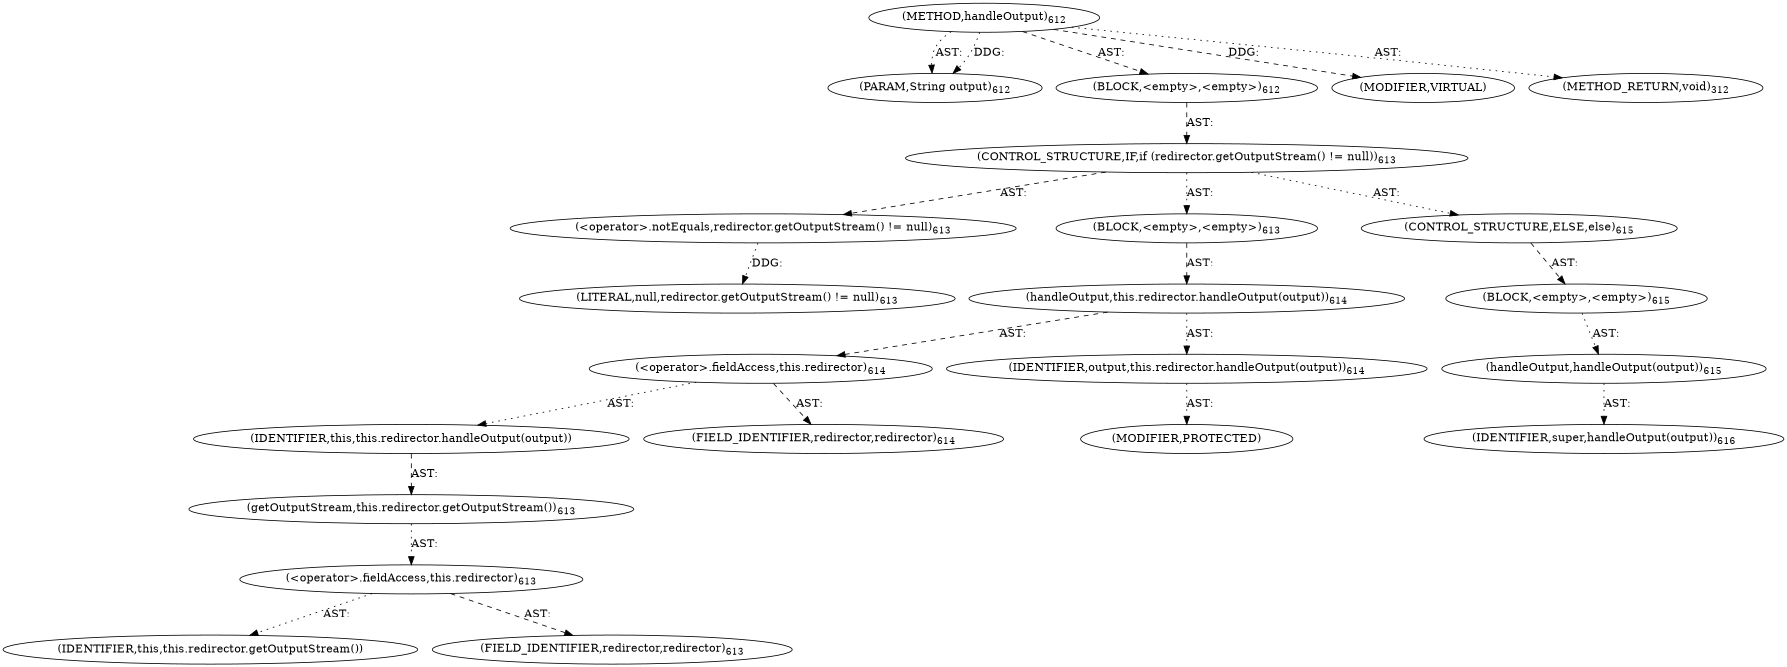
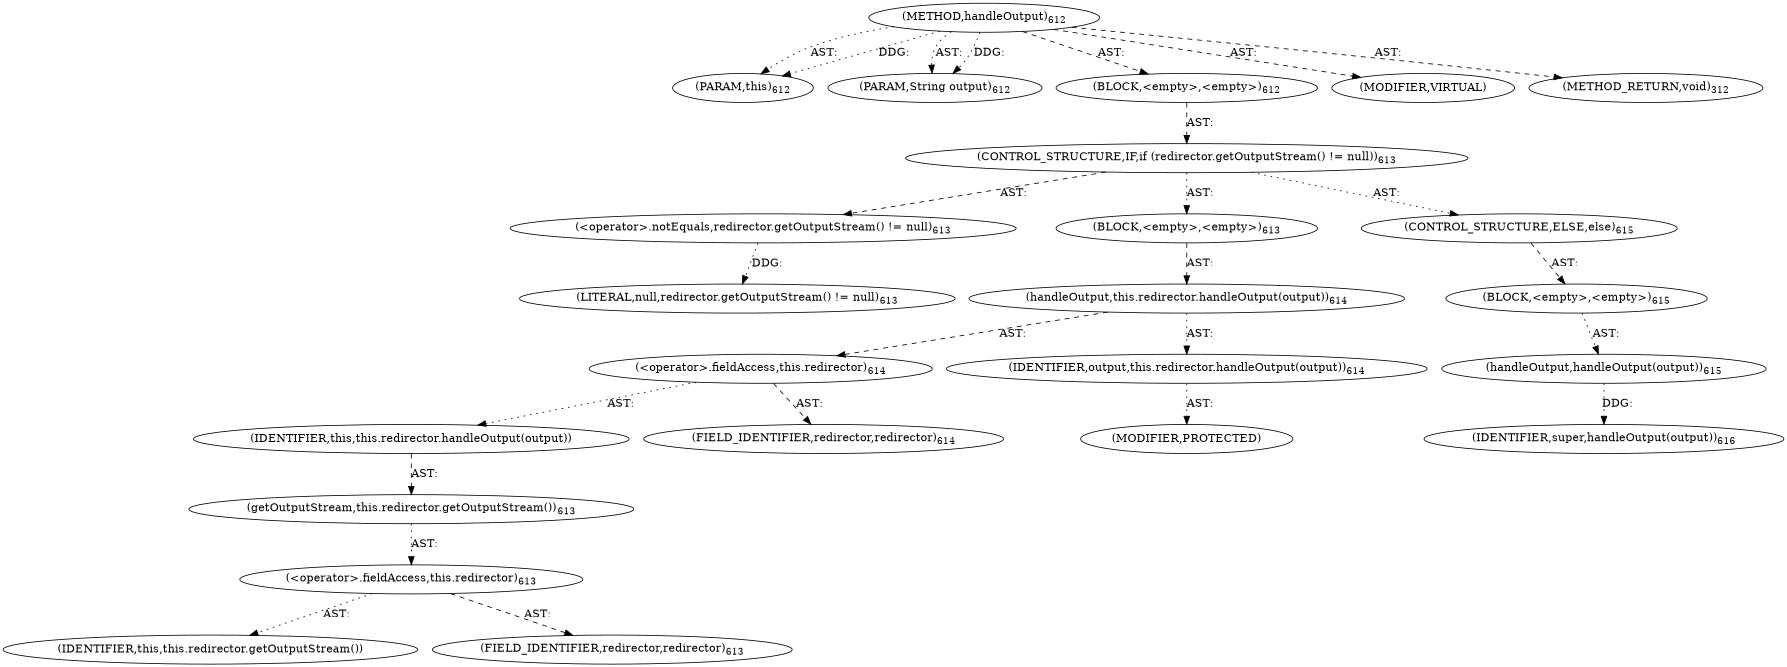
edge "(METHOD,handleOutput)" -> "(METHOD_RETURN,void)": style dotted -> dashed
edge "(METHOD,handleOutput)" -> "(MODIFIER,VIRTUAL)": label "DDG: " -> "AST: "
node "(PARAM,this)": added
edge "(handleOutput,handleOutput(output))" -> "(IDENTIFIER,super,handleOutput(output))": label "AST: " -> "DDG: "
